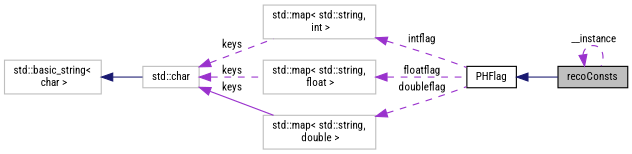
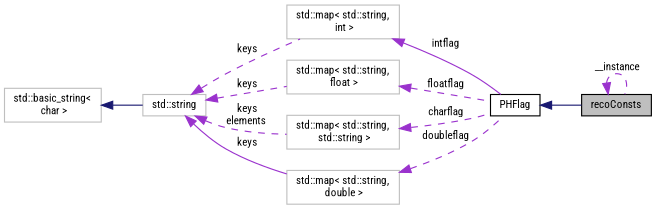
edge "PHFlag" -> "std::map< std::string, int >": style dashed -> solid
node "std::char": label "std::char" -> "std::string"
node "std::map< std::string, std::string >": added
